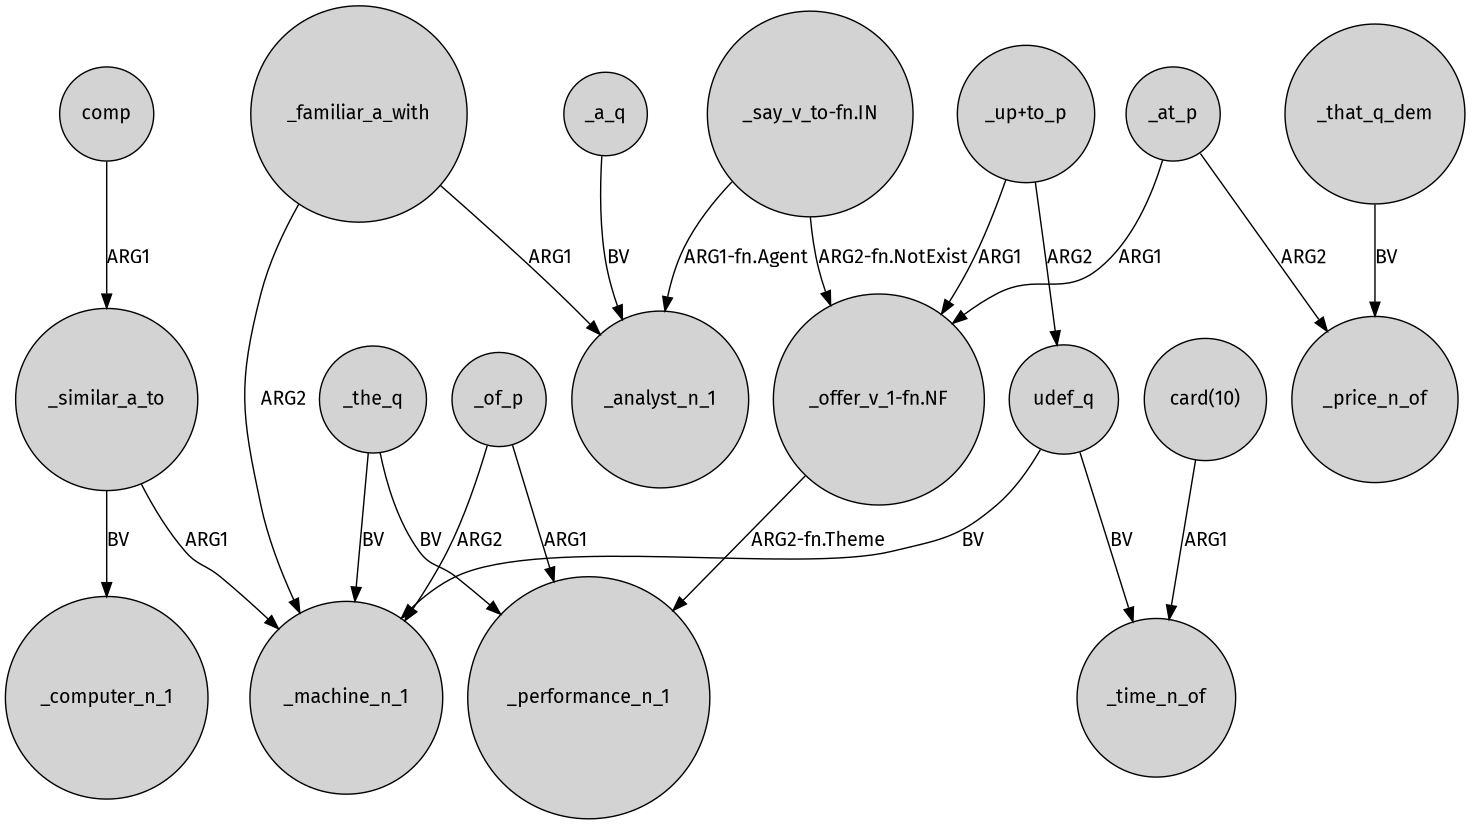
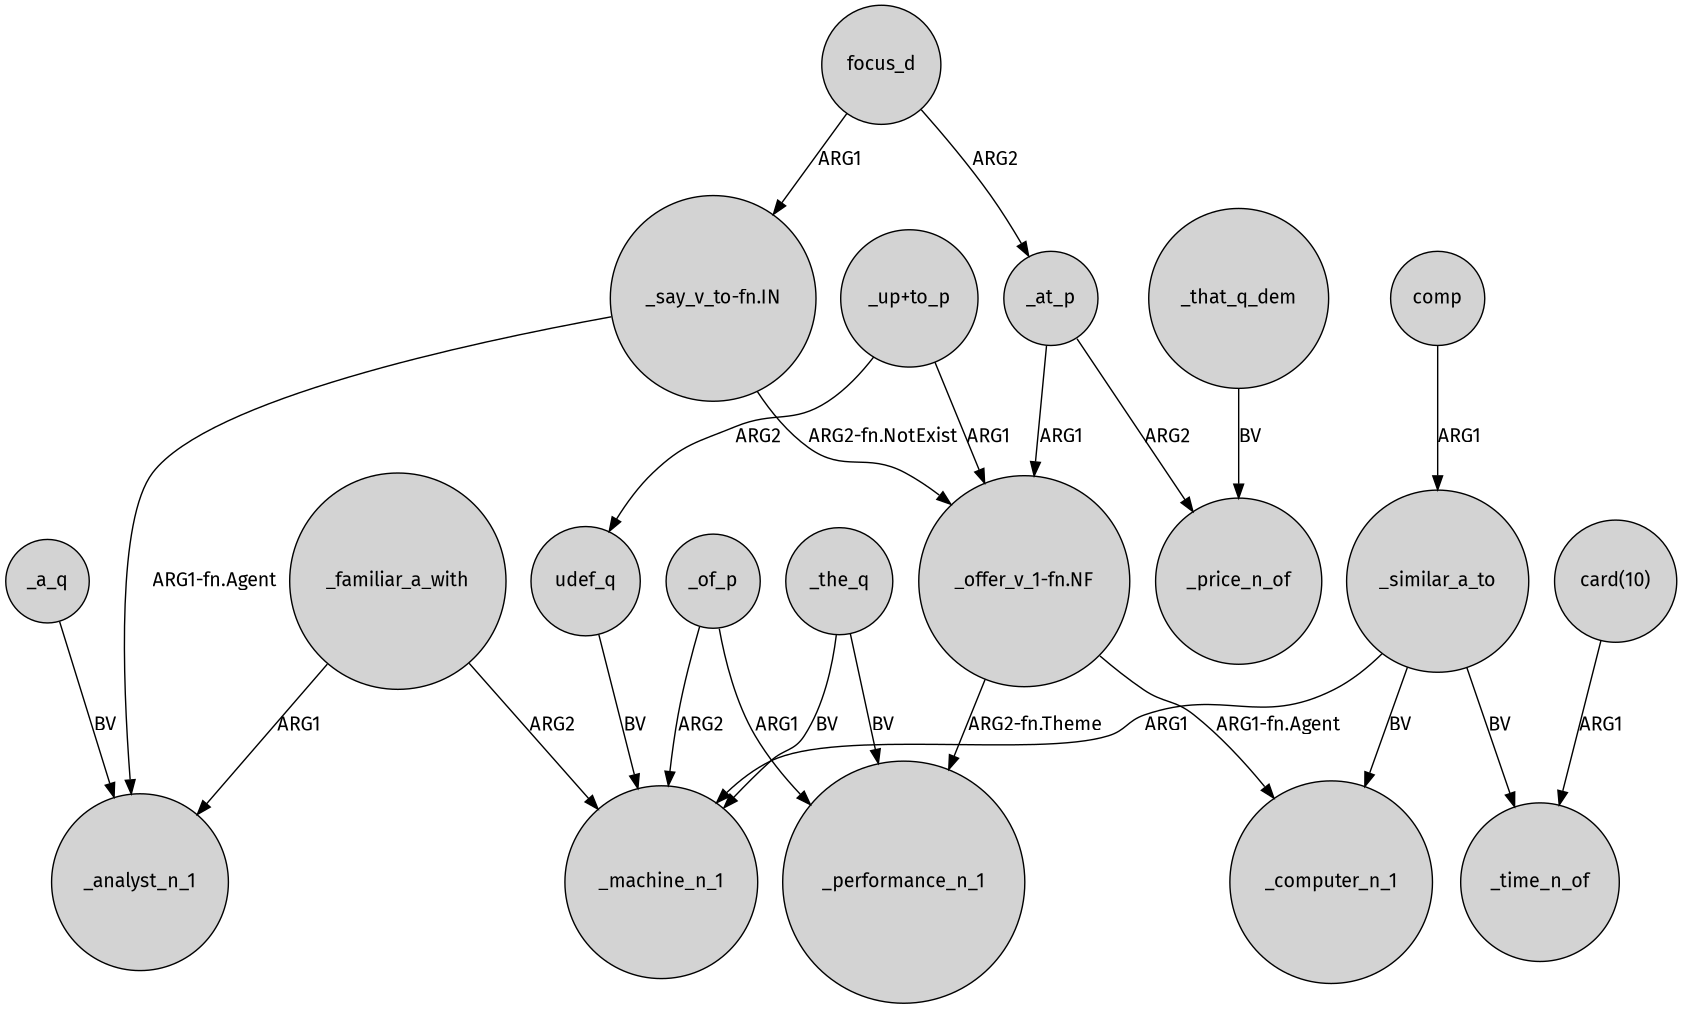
node "focus_d": added
edge "udef_q" -> "_time_n_of": now "_similar_a_to" -> "_time_n_of"
edge "_offer_v_1-fn.NF" -> "_computer_n_1": added, label "ARG1-fn.Agent"
